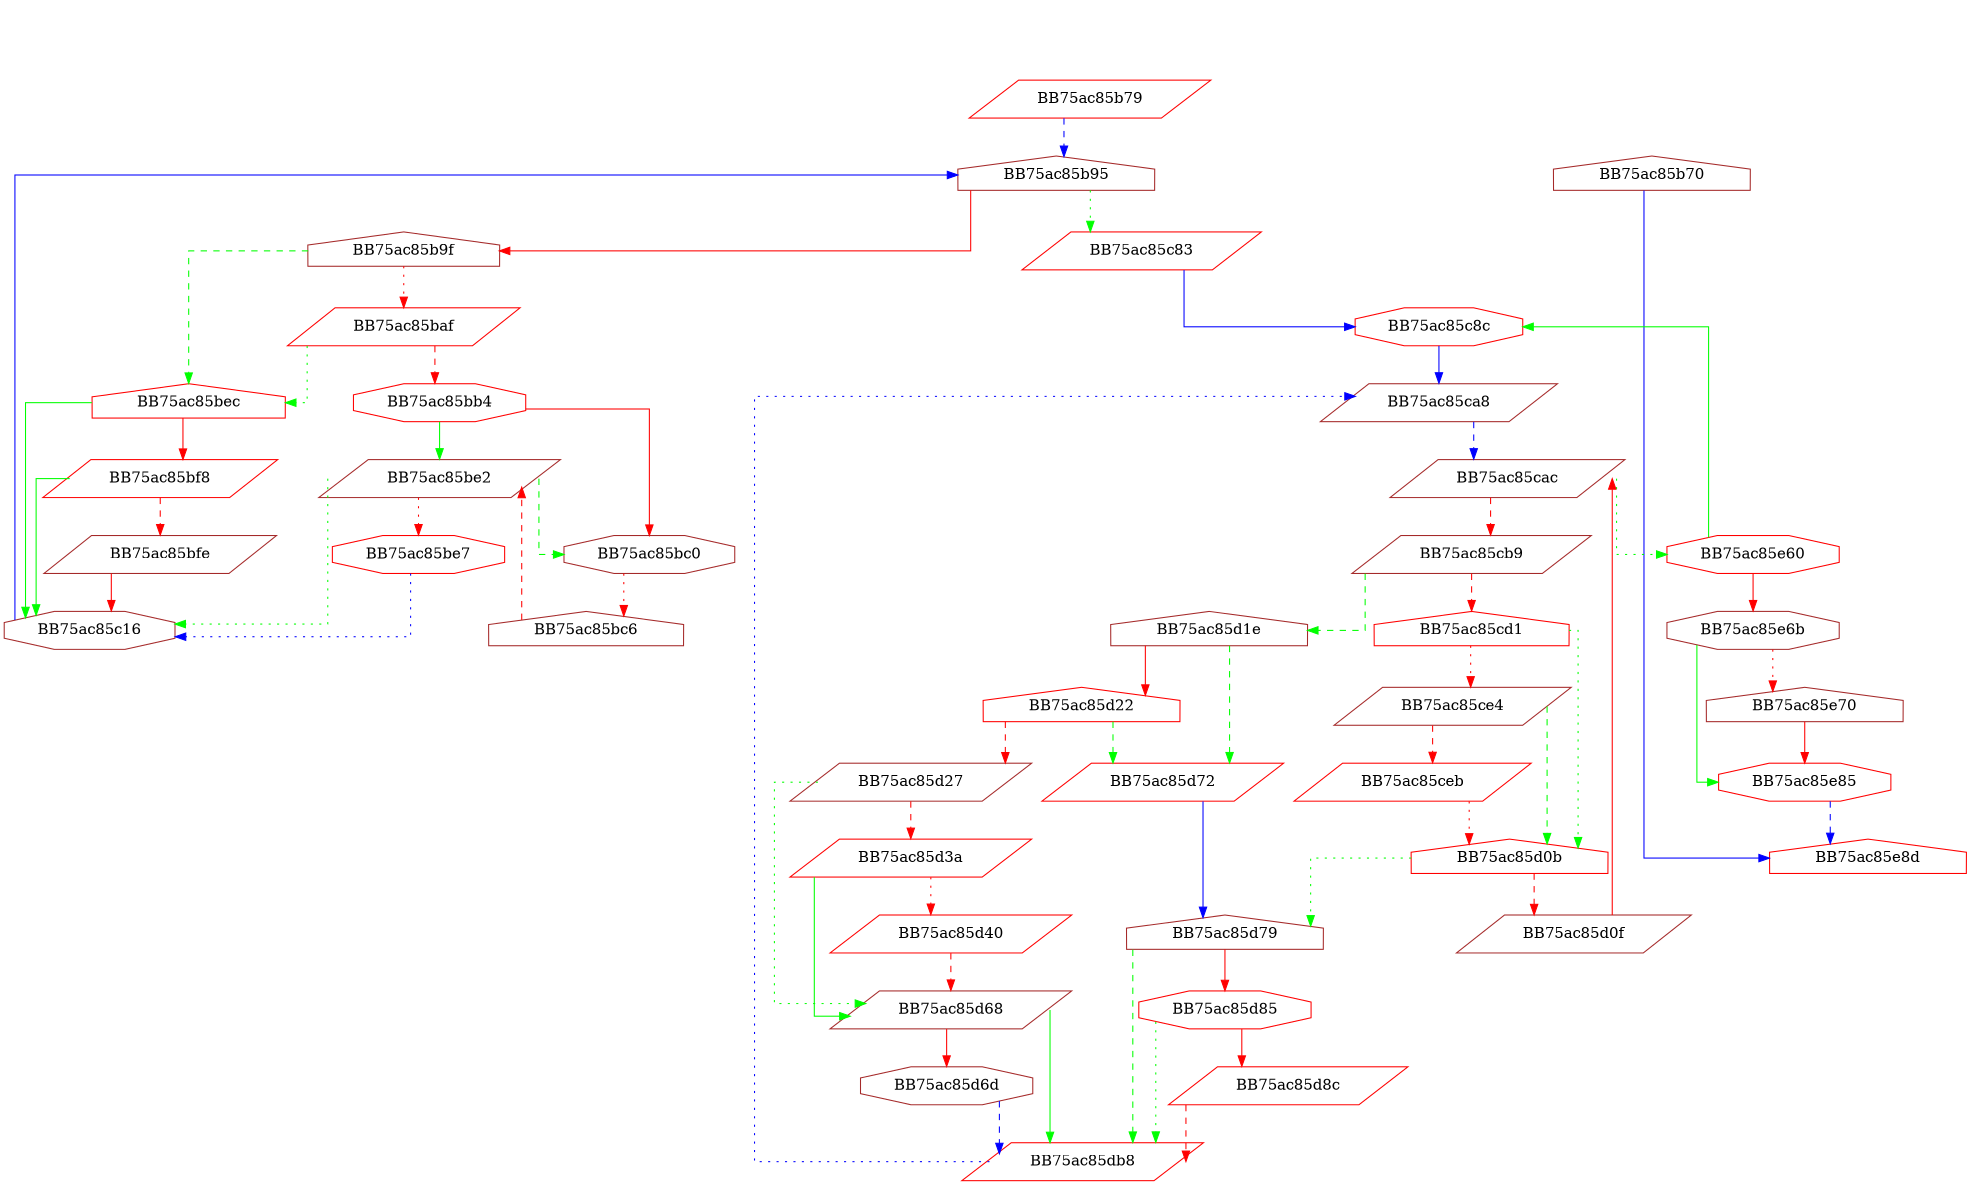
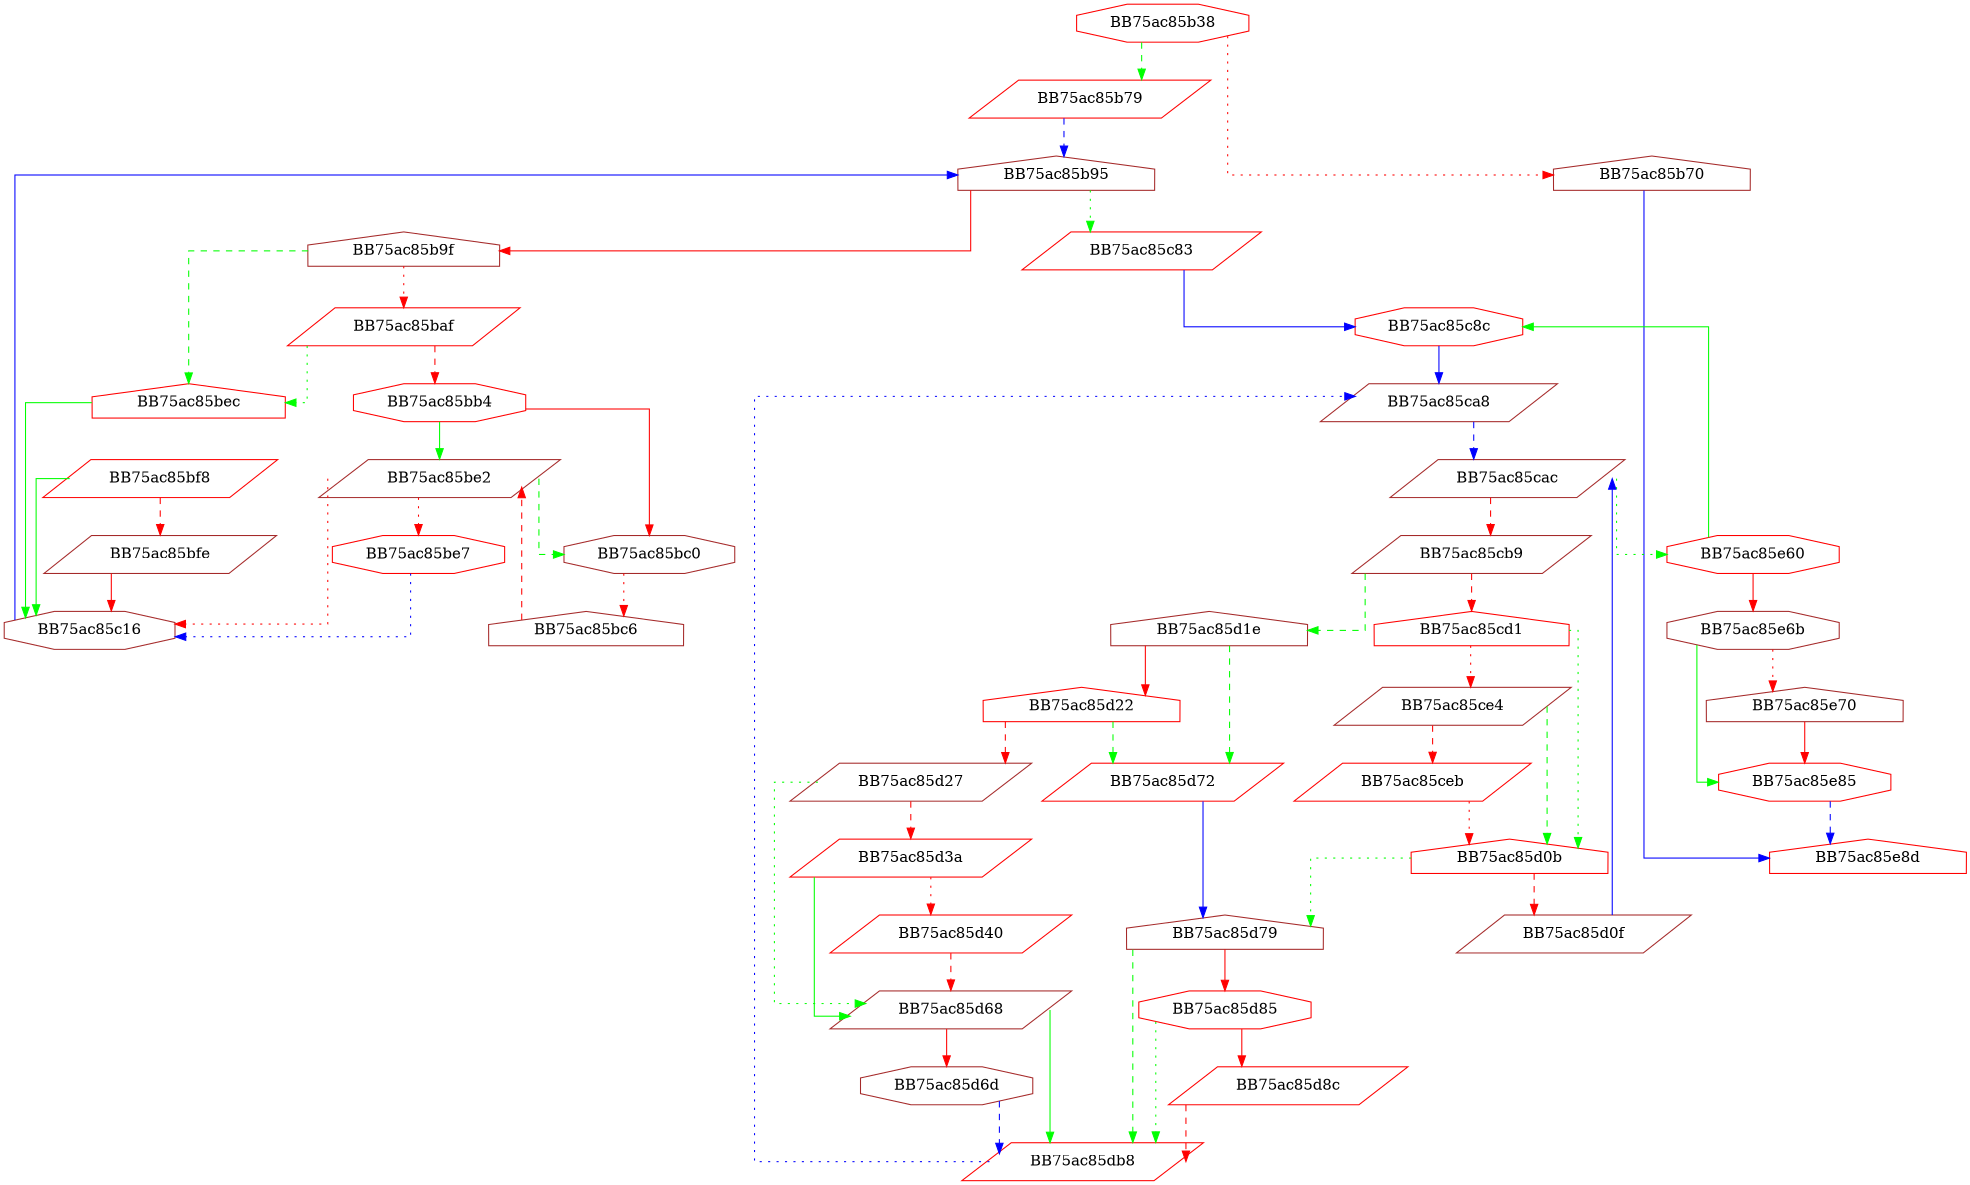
node "BB75ac85b38": added
edge "BB75ac85bec" -> "BB75ac85bf8": removed
edge "BB75ac85be2" -> "BB75ac85c16": color green -> red
edge "BB75ac85d0f" -> "BB75ac85cac": color red -> blue
